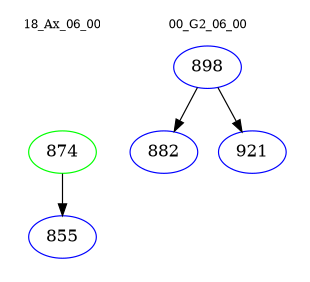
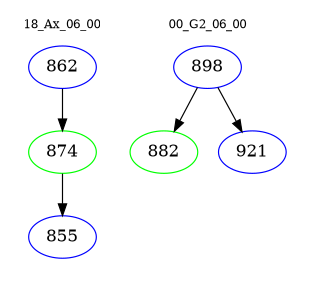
node "862": added
node "882": color blue -> green
